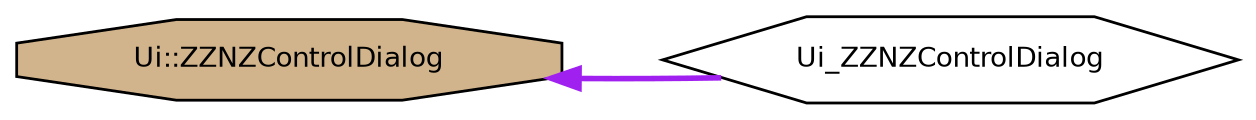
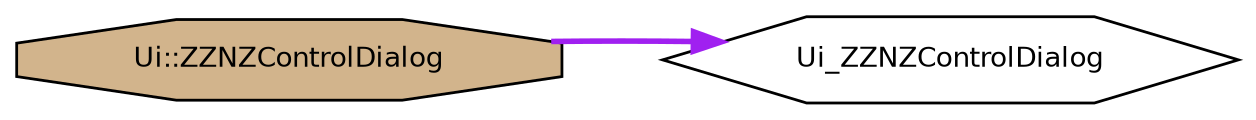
edge "Ui_ZZNZControlDialog" -> "Ui::ZZNZControlDialog": reversed
